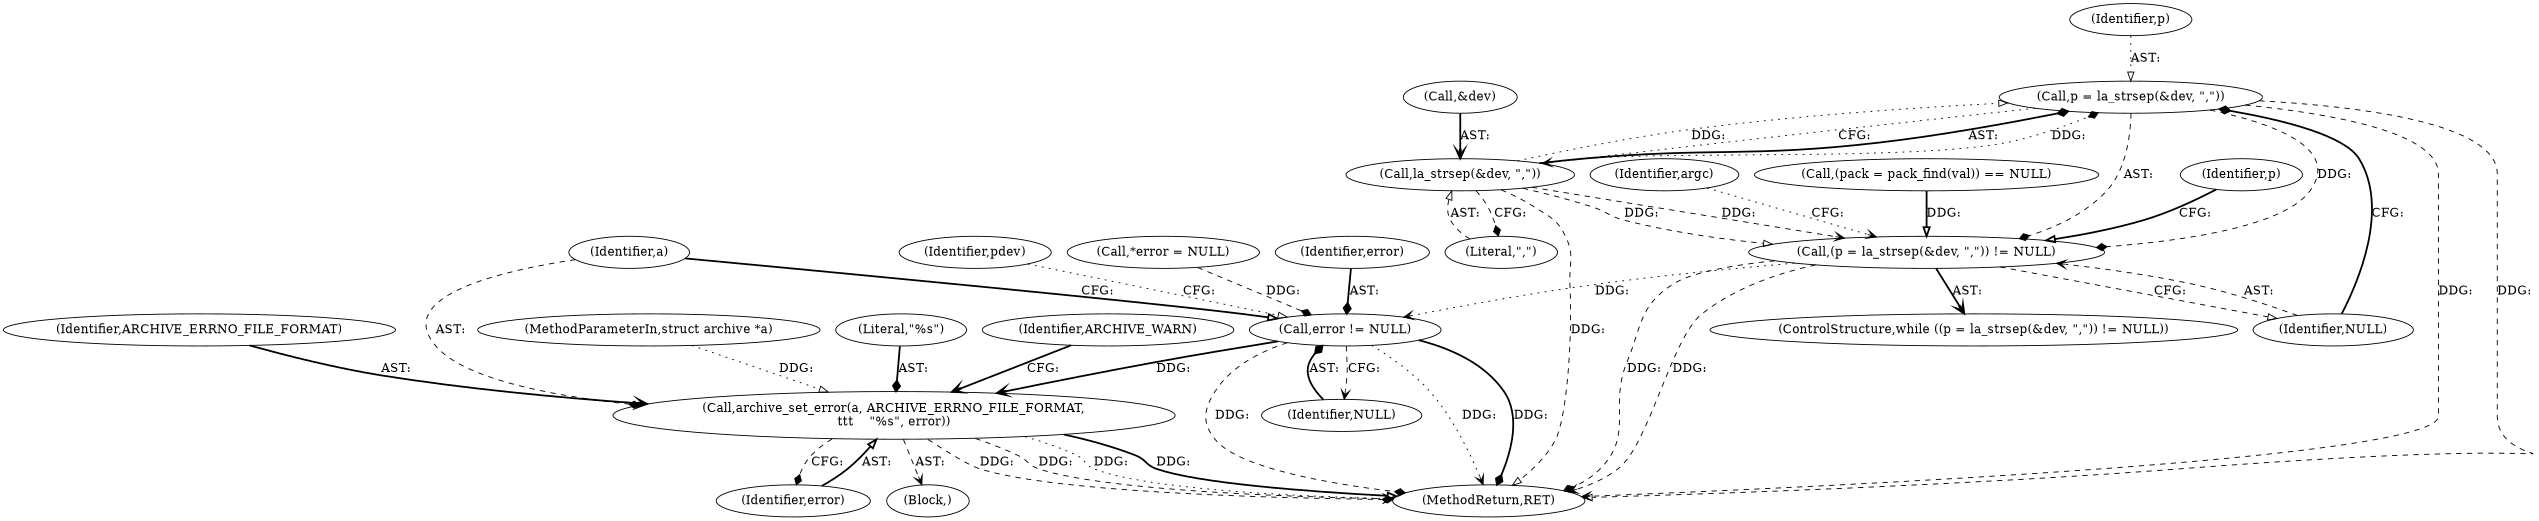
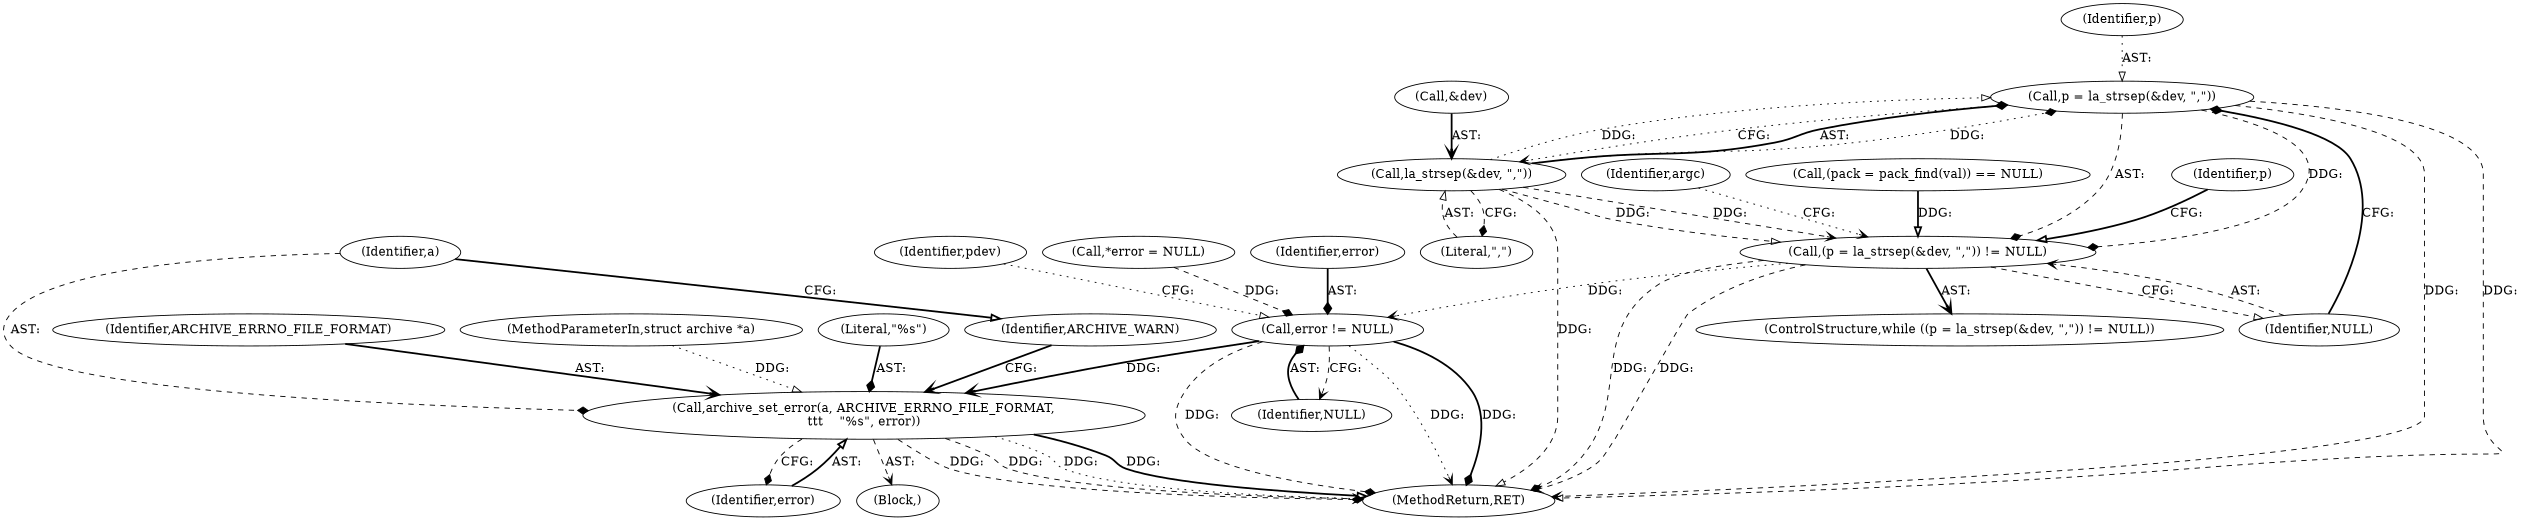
edge "(Identifier,a)" -> "(Call,error != NULL)": now "(Identifier,a)" -> "(Identifier,ARCHIVE_WARN)"
